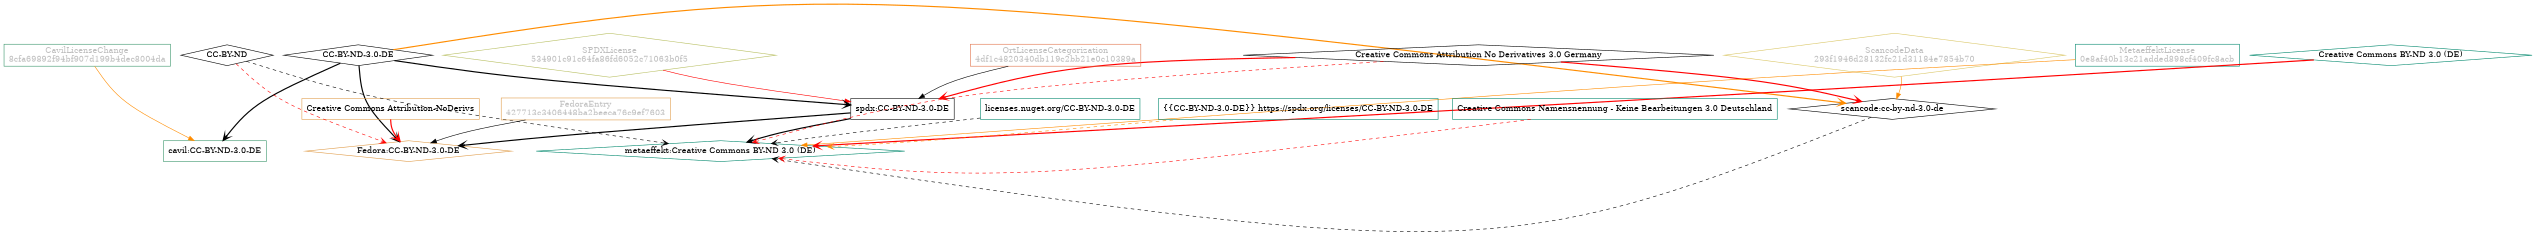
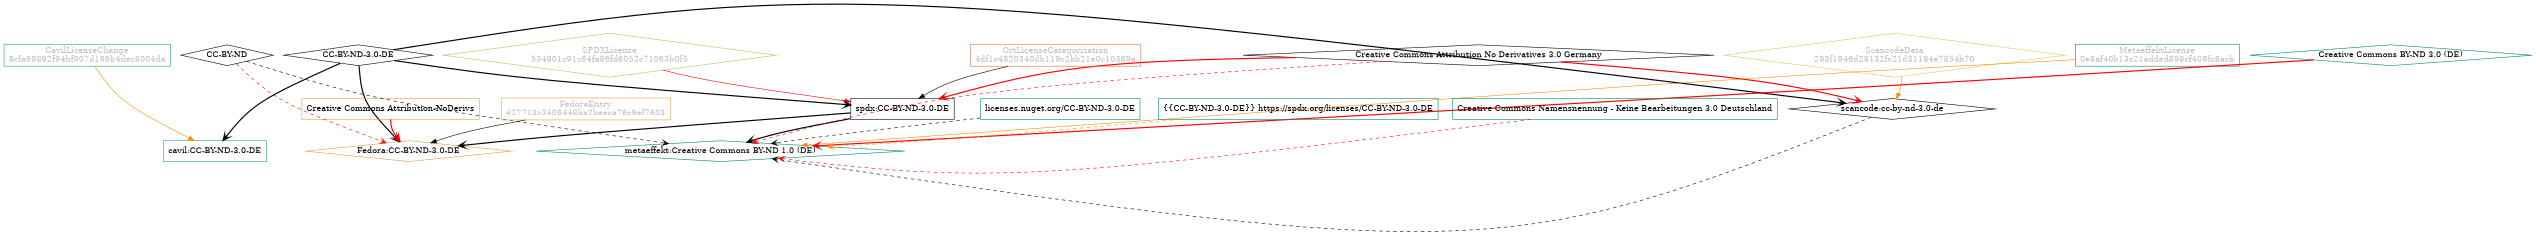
edge "CC-BY-ND-3.0-DE" -> "scancode:cc-by-nd-3.0-de": color darkorange -> black
node "metaeffekt:Creative Commons BY-ND 3.0 (DE)": label "metaeffekt:Creative Commons BY-ND 3.0 (DE)" -> "metaeffekt:Creative Commons BY-ND 1.0 (DE)"
